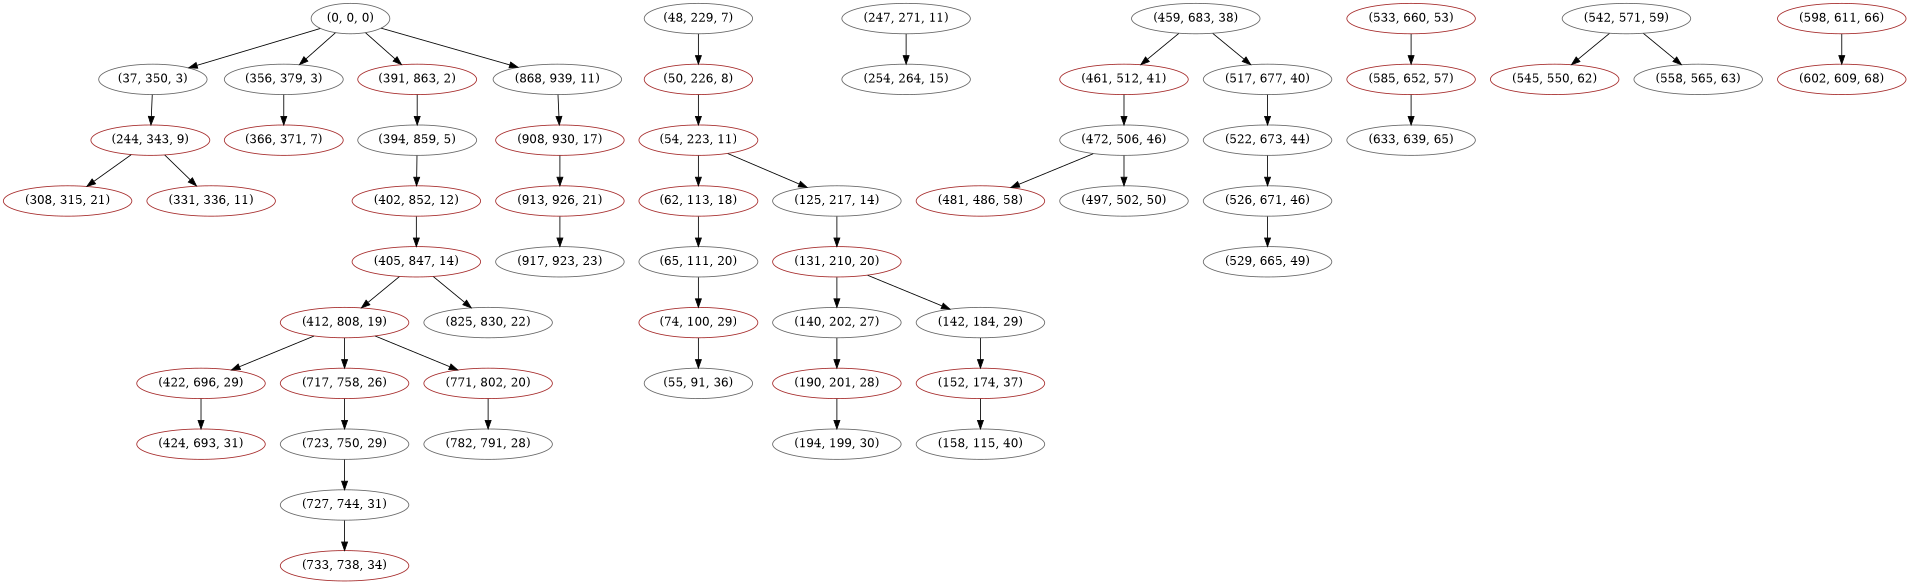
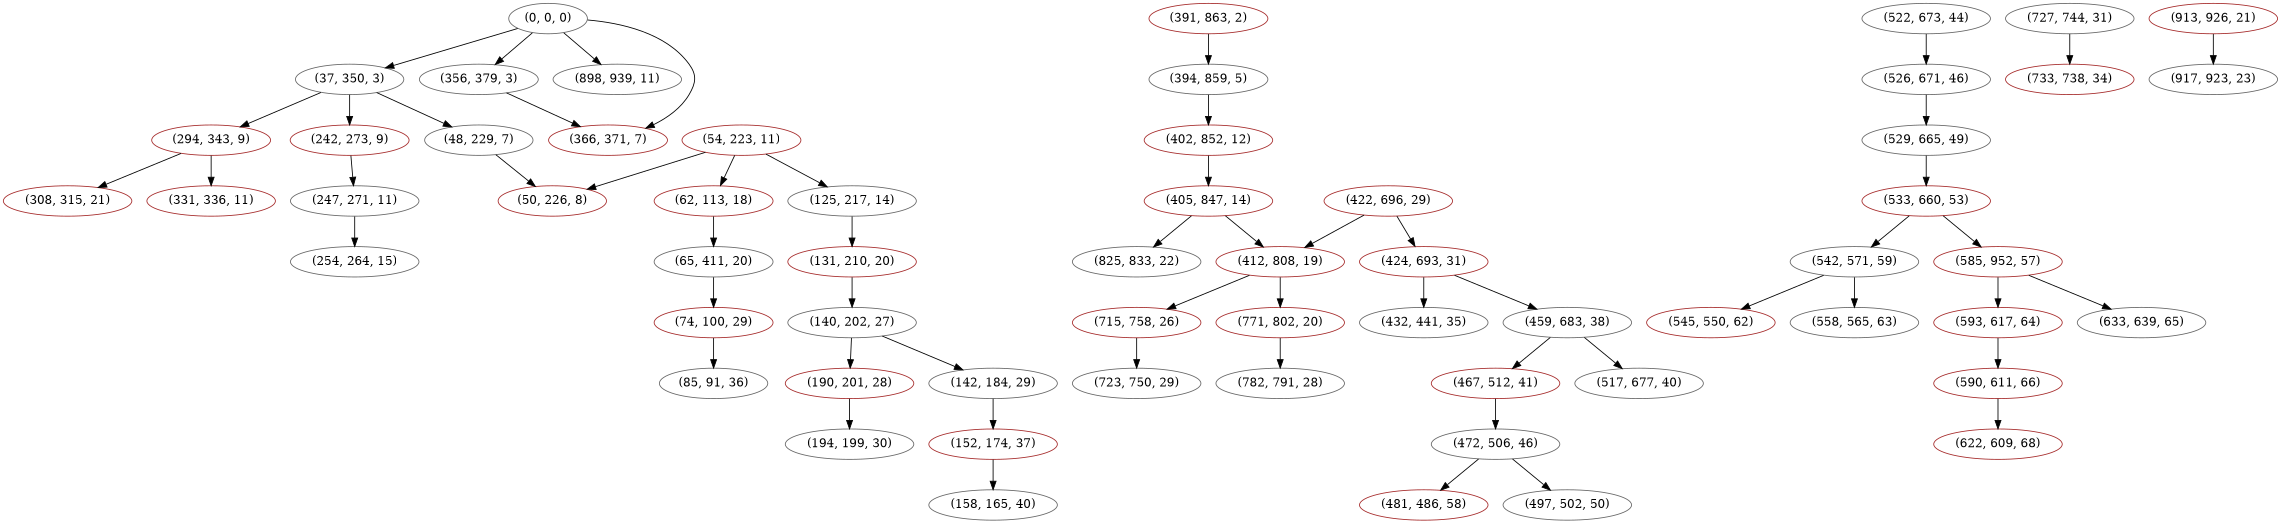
node "(598, 611, 66)": label "(598, 611, 66)" -> "(590, 611, 66)"
edge "(0, 0, 0)" -> "(391, 863, 2)": now "(0, 0, 0)" -> "(366, 371, 7)"
node "(868, 939, 11)": label "(868, 939, 11)" -> "(898, 939, 11)"
node "(461, 512, 41)": label "(461, 512, 41)" -> "(467, 512, 41)"
node "(585, 652, 57)": label "(585, 652, 57)" -> "(585, 952, 57)"
node "(602, 609, 68)": label "(602, 609, 68)" -> "(622, 609, 68)"
edge "(50, 226, 8)" -> "(54, 223, 11)": reversed
edge "(517, 677, 40)" -> "(522, 673, 44)": removed
edge "(37, 350, 3)" -> "(48, 229, 7)": added
node "(244, 343, 9)": label "(244, 343, 9)" -> "(294, 343, 9)"
node "(242, 273, 9)": added
node "(908, 930, 17)": removed
edge "(529, 665, 49)" -> "(533, 660, 53)": added
edge "(533, 660, 53)" -> "(542, 571, 59)": added
node "(65, 111, 20)": label "(65, 111, 20)" -> "(65, 411, 20)"
edge "(131, 210, 20)" -> "(142, 184, 29)": now "(140, 202, 27)" -> "(142, 184, 29)"
edge "(424, 693, 31)" -> "(459, 683, 38)": added
node "(825, 830, 22)": label "(825, 830, 22)" -> "(825, 833, 22)"
node "(432, 441, 35)": added
node "(593, 617, 64)": added
edge "(412, 808, 19)" -> "(422, 696, 29)": reversed
node "(717, 758, 26)": label "(717, 758, 26)" -> "(715, 758, 26)"
node "(55, 91, 36)": label "(55, 91, 36)" -> "(85, 91, 36)"
node "(158, 115, 40)": label "(158, 115, 40)" -> "(158, 165, 40)"
edge "(723, 750, 29)" -> "(727, 744, 31)": removed
